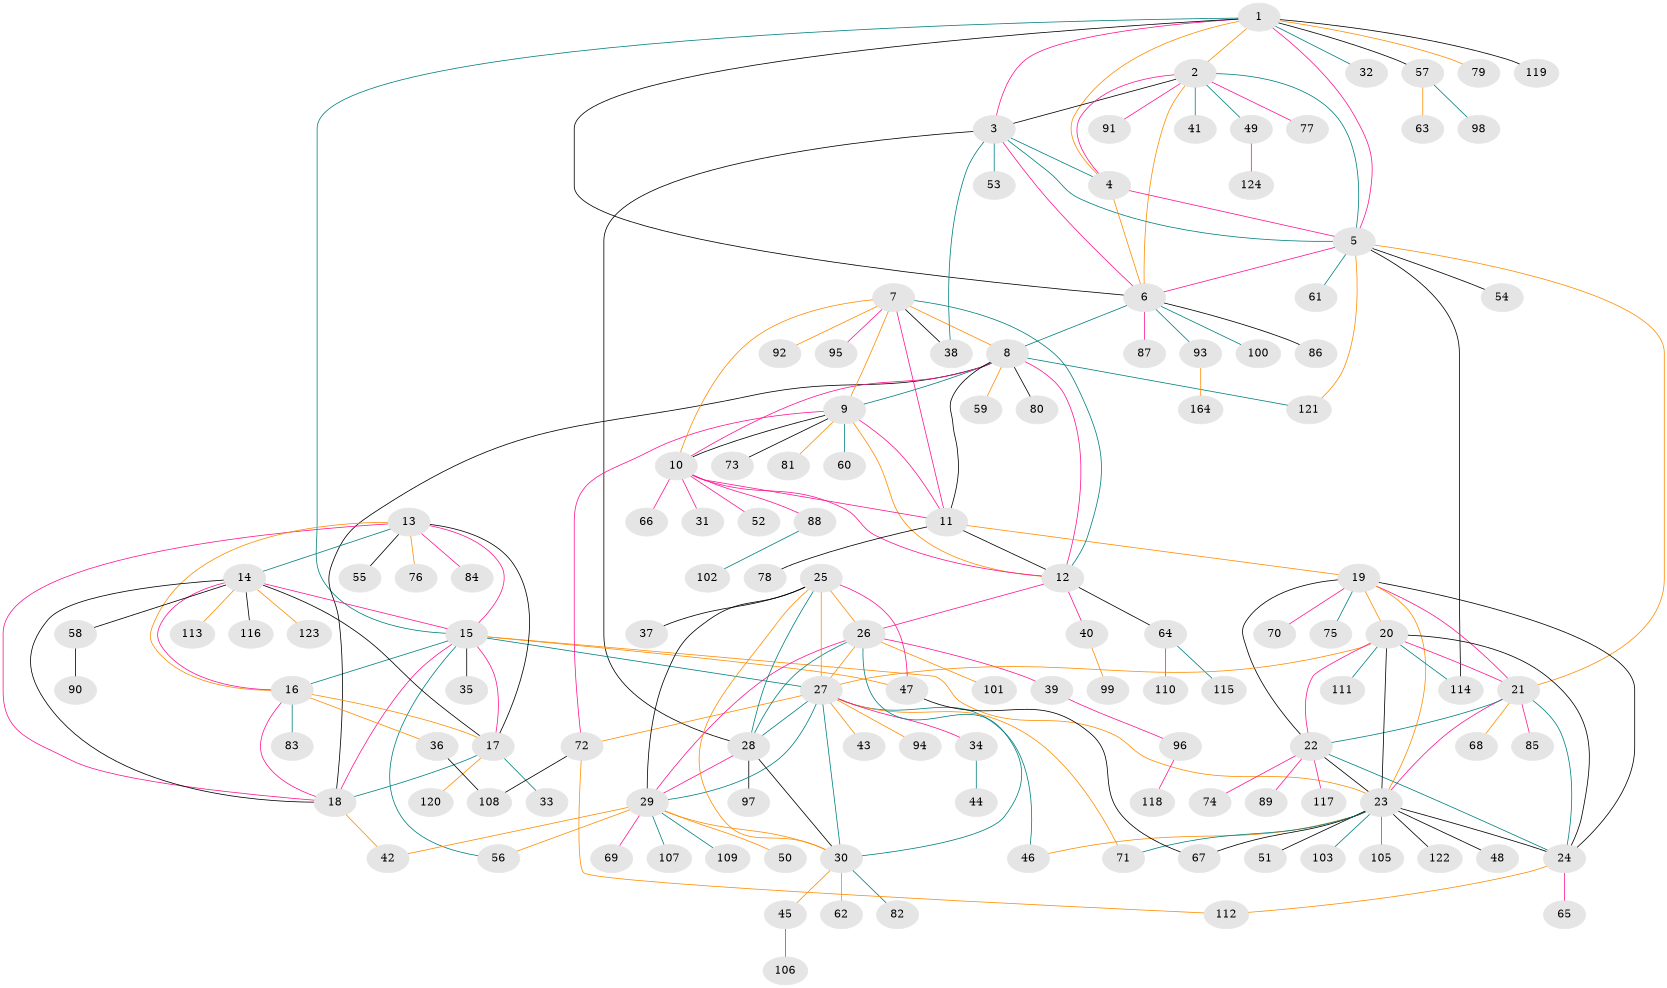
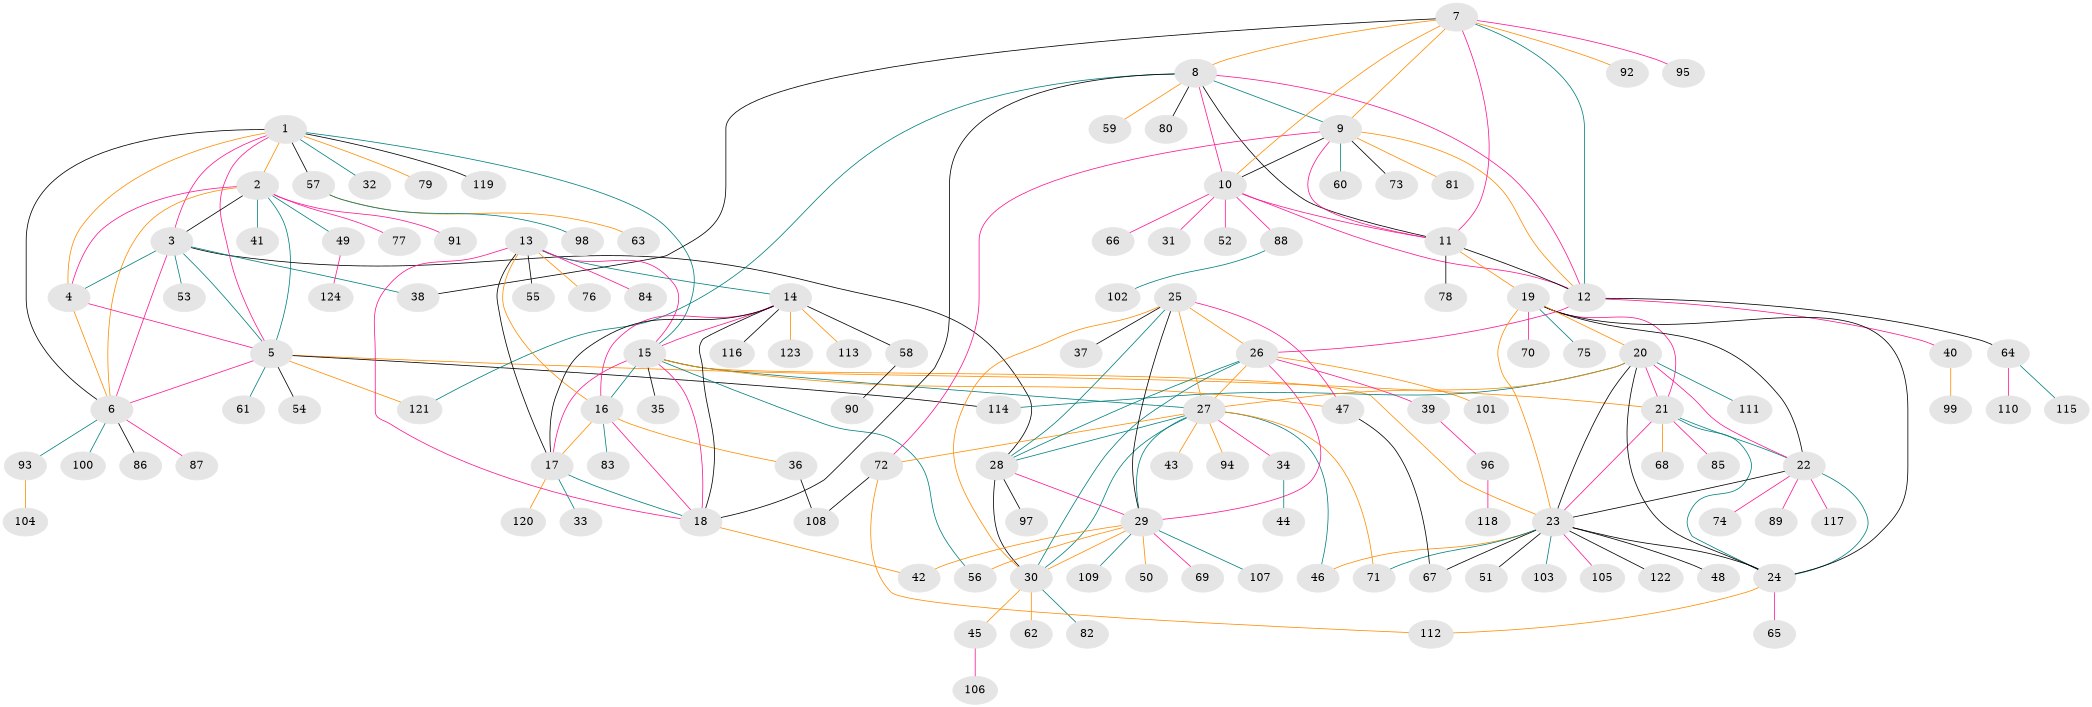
edge "6" -- "8": removed
node "164": label "164" -> "104"
